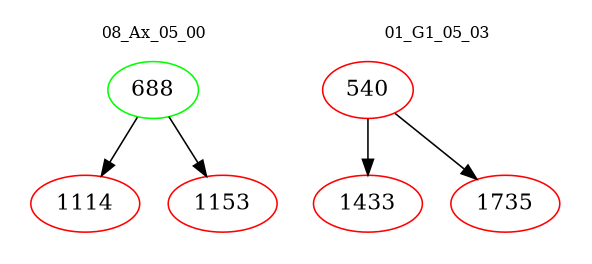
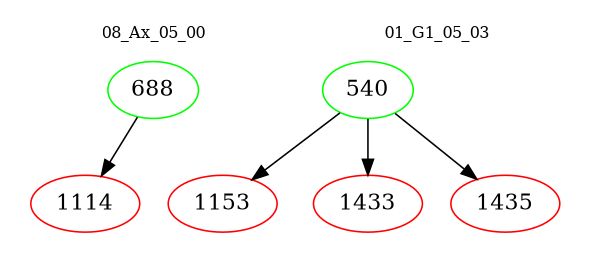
node "540": color red -> green
edge "688" -> "1153": now "540" -> "1153"
node "1735": label "1735" -> "1435"
